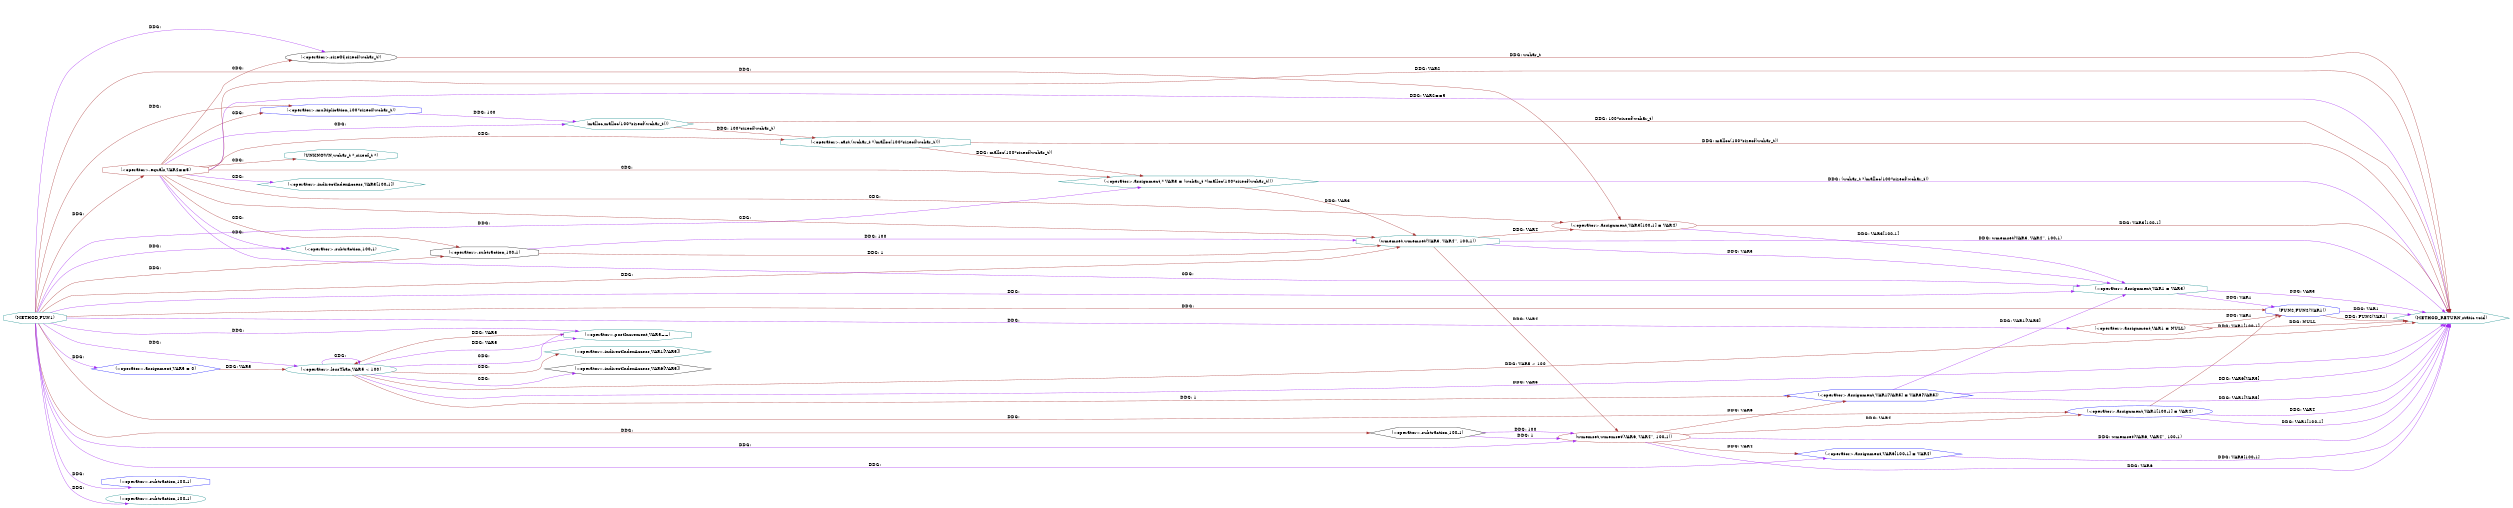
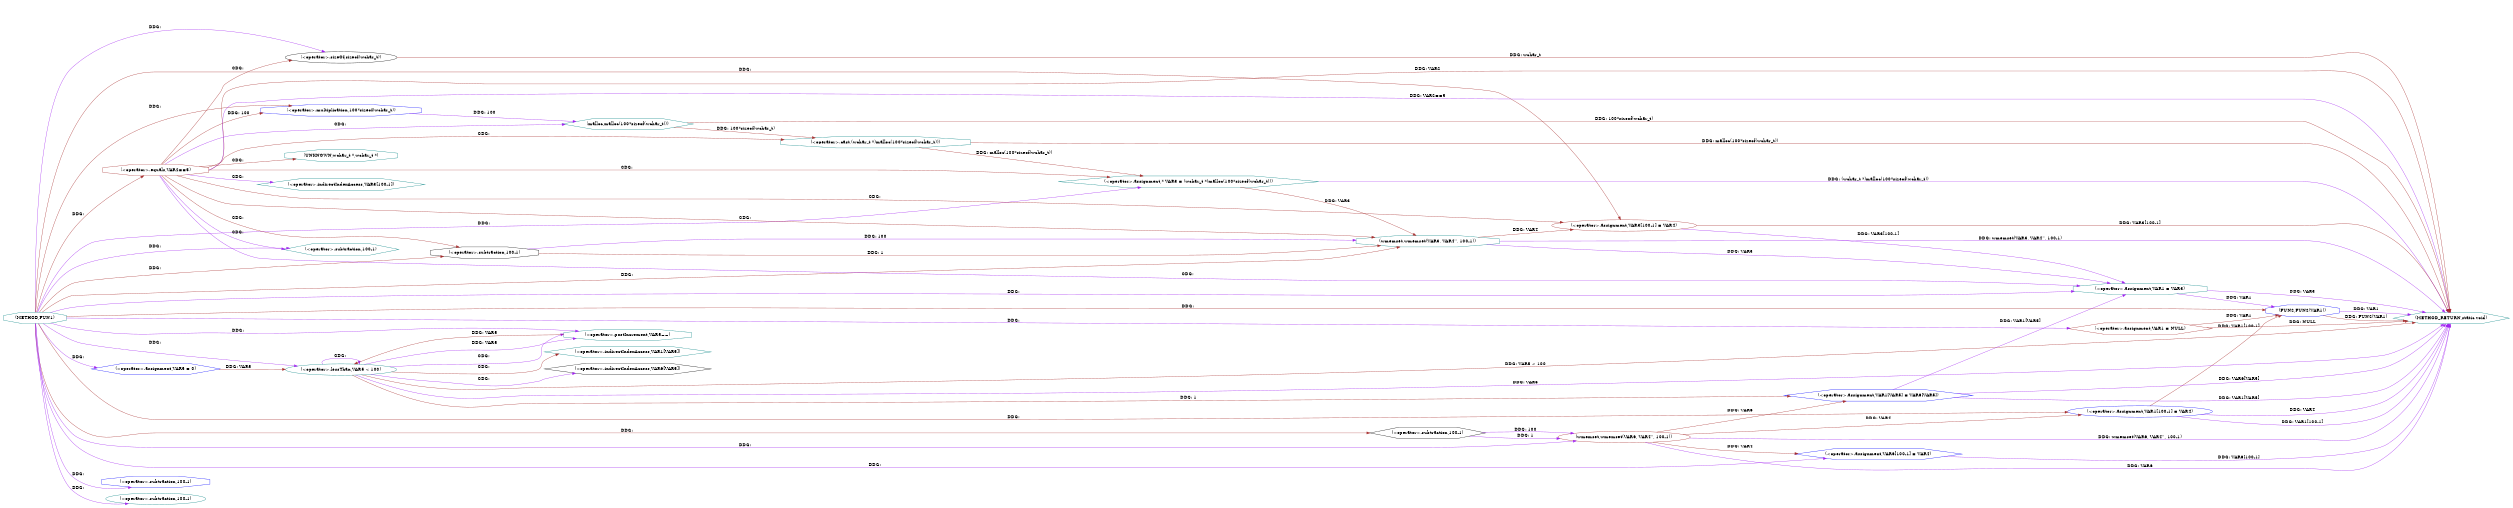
edge "(<operator>.equals,VAR2==5)" -> "(<operator>.multiplication,100*sizeof(wchar_t))": label "CDG: " -> "DDG: 100"
node "(UNKNOWN,wchar_t *,sizeof_t *)": label "(UNKNOWN,wchar_t *,sizeof_t *)" -> "(UNKNOWN,wchar_t *,wchar_t *)"
edge "(wmemset,wmemset(VAR3, VAR4'', 100-1))" -> "(wmemset,wmemset(VAR6, VAR4'', 100-1))": removed, label "DDG: VAR4"
